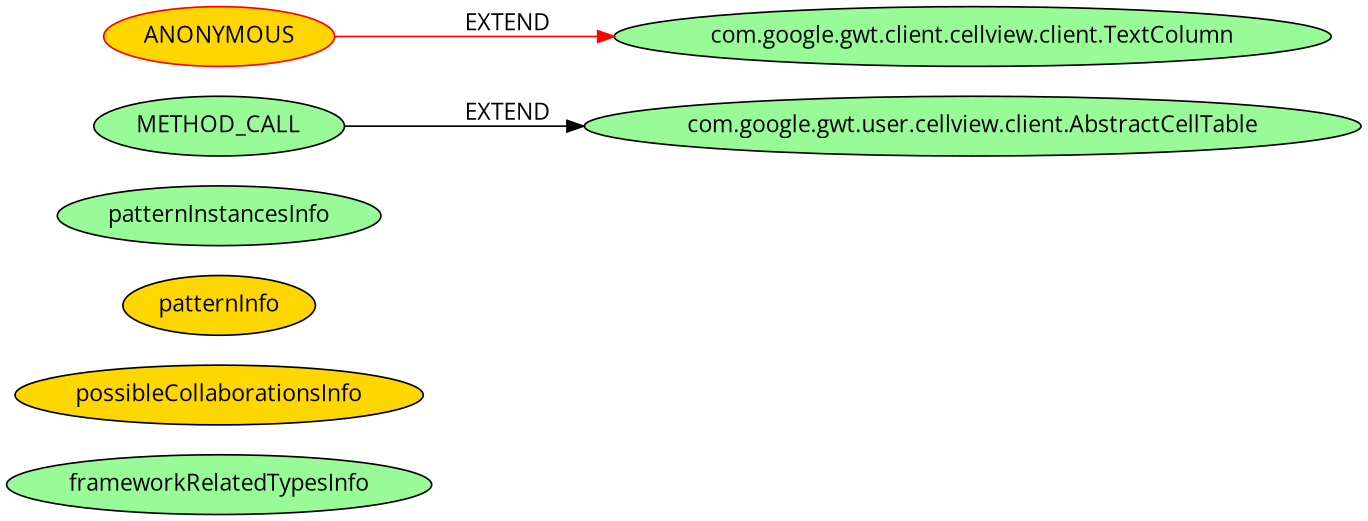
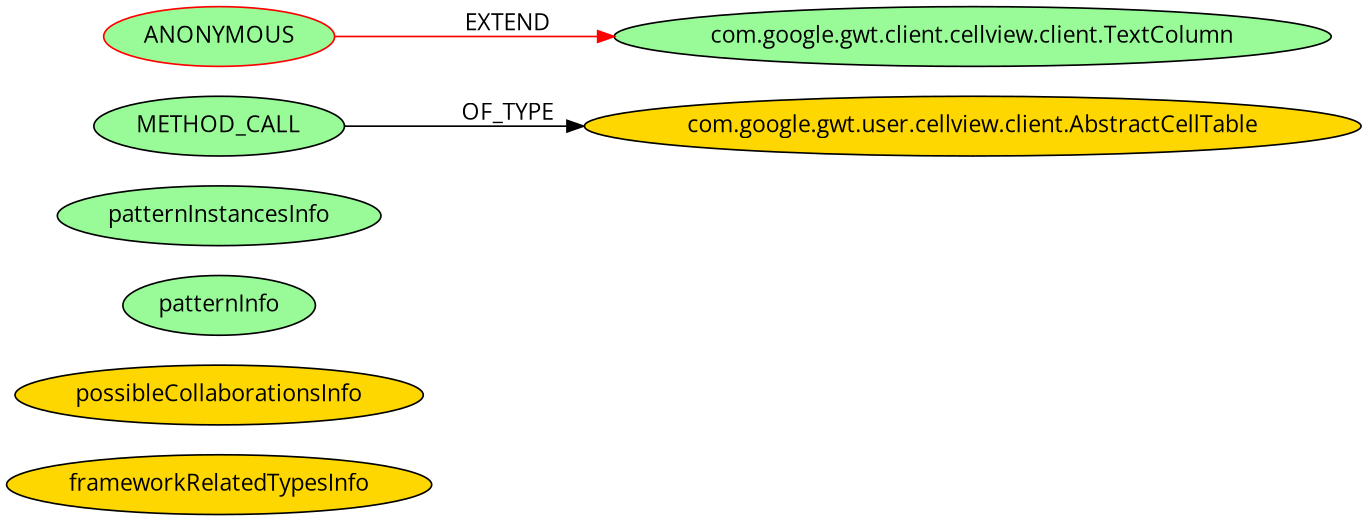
node "ANONYMOUS": fillcolor gold -> palegreen
edge "METHOD_CALL" -> "com.google.gwt.user.cellview.client.AbstractCellTable": label "EXTEND" -> "OF_TYPE"
node "com.google.gwt.user.cellview.client.AbstractCellTable": fillcolor palegreen -> gold
node "patternInfo": fillcolor gold -> palegreen
node "frameworkRelatedTypesInfo": fillcolor palegreen -> gold
